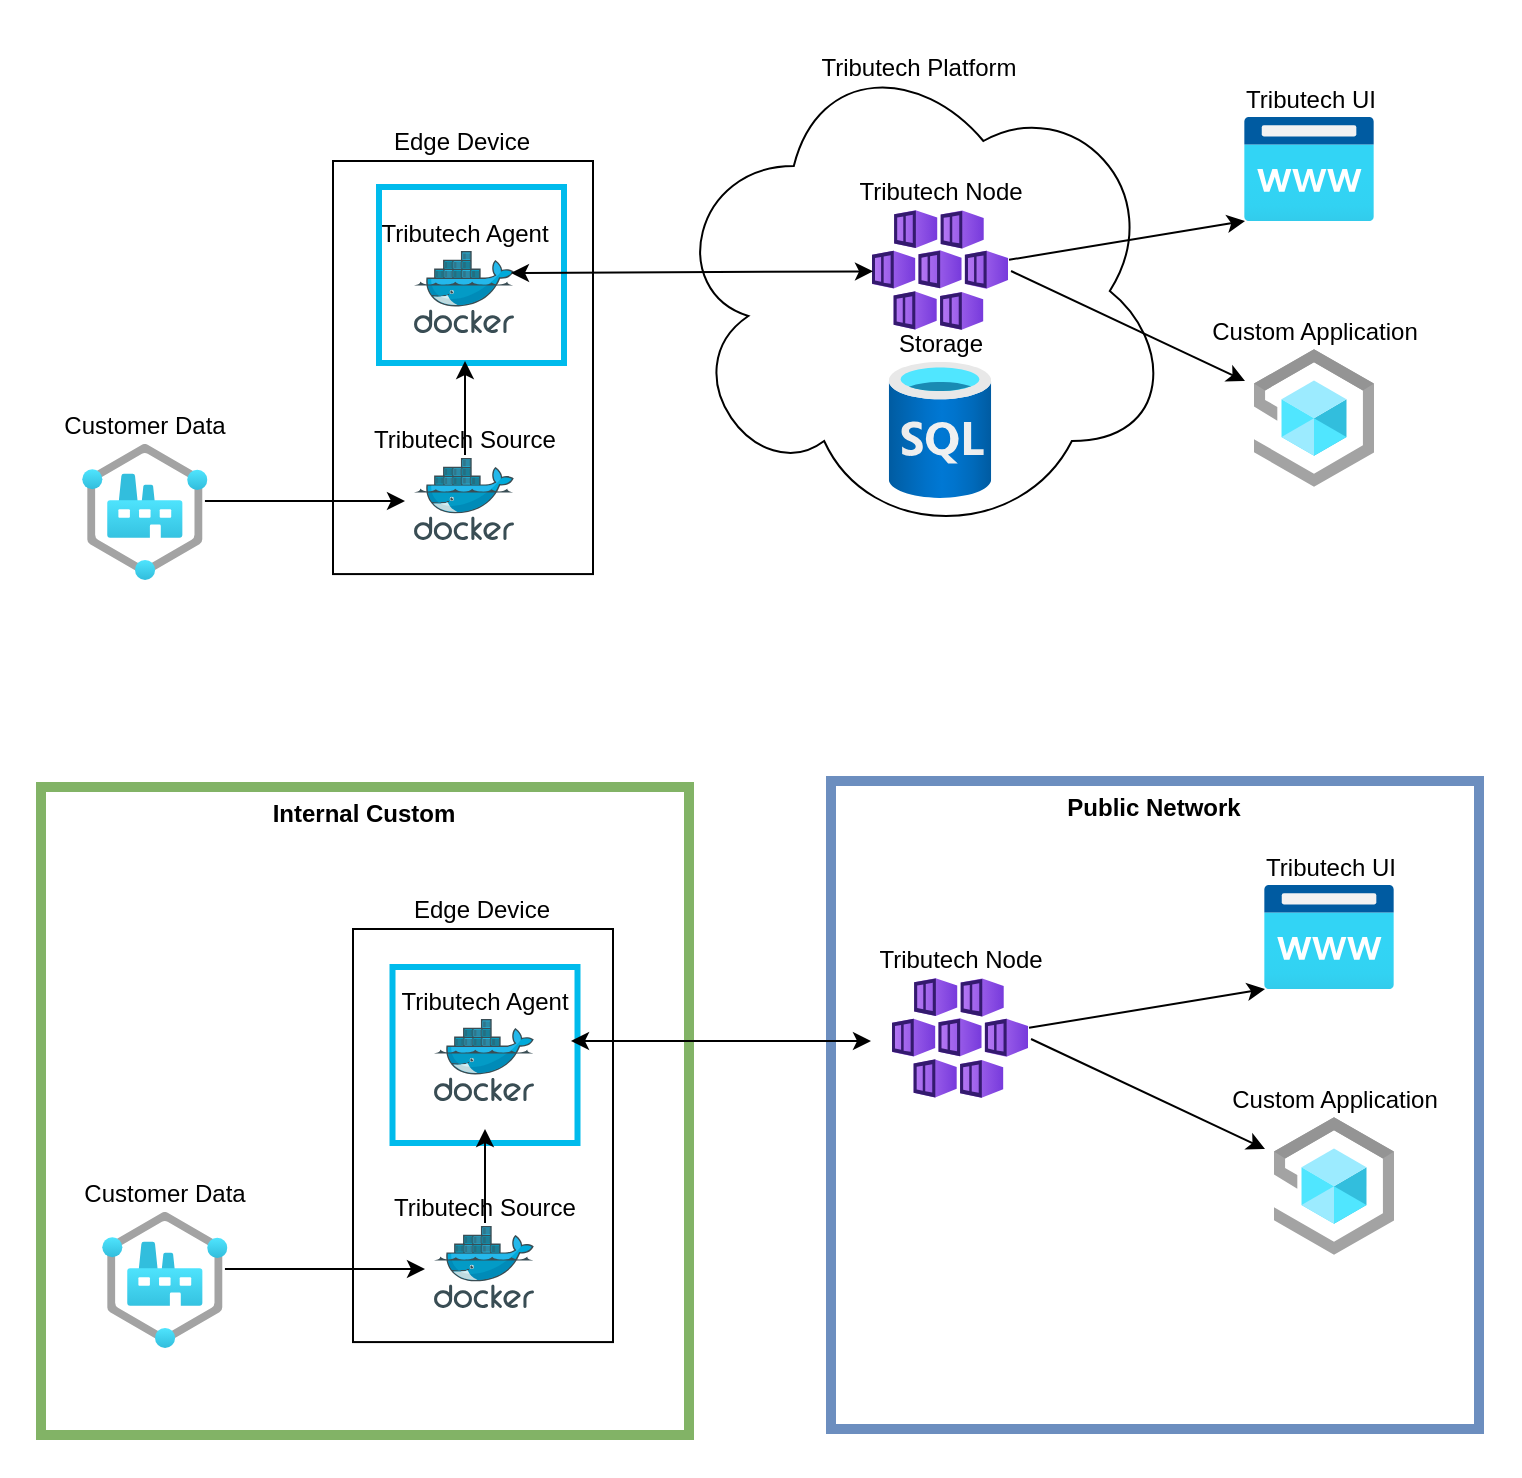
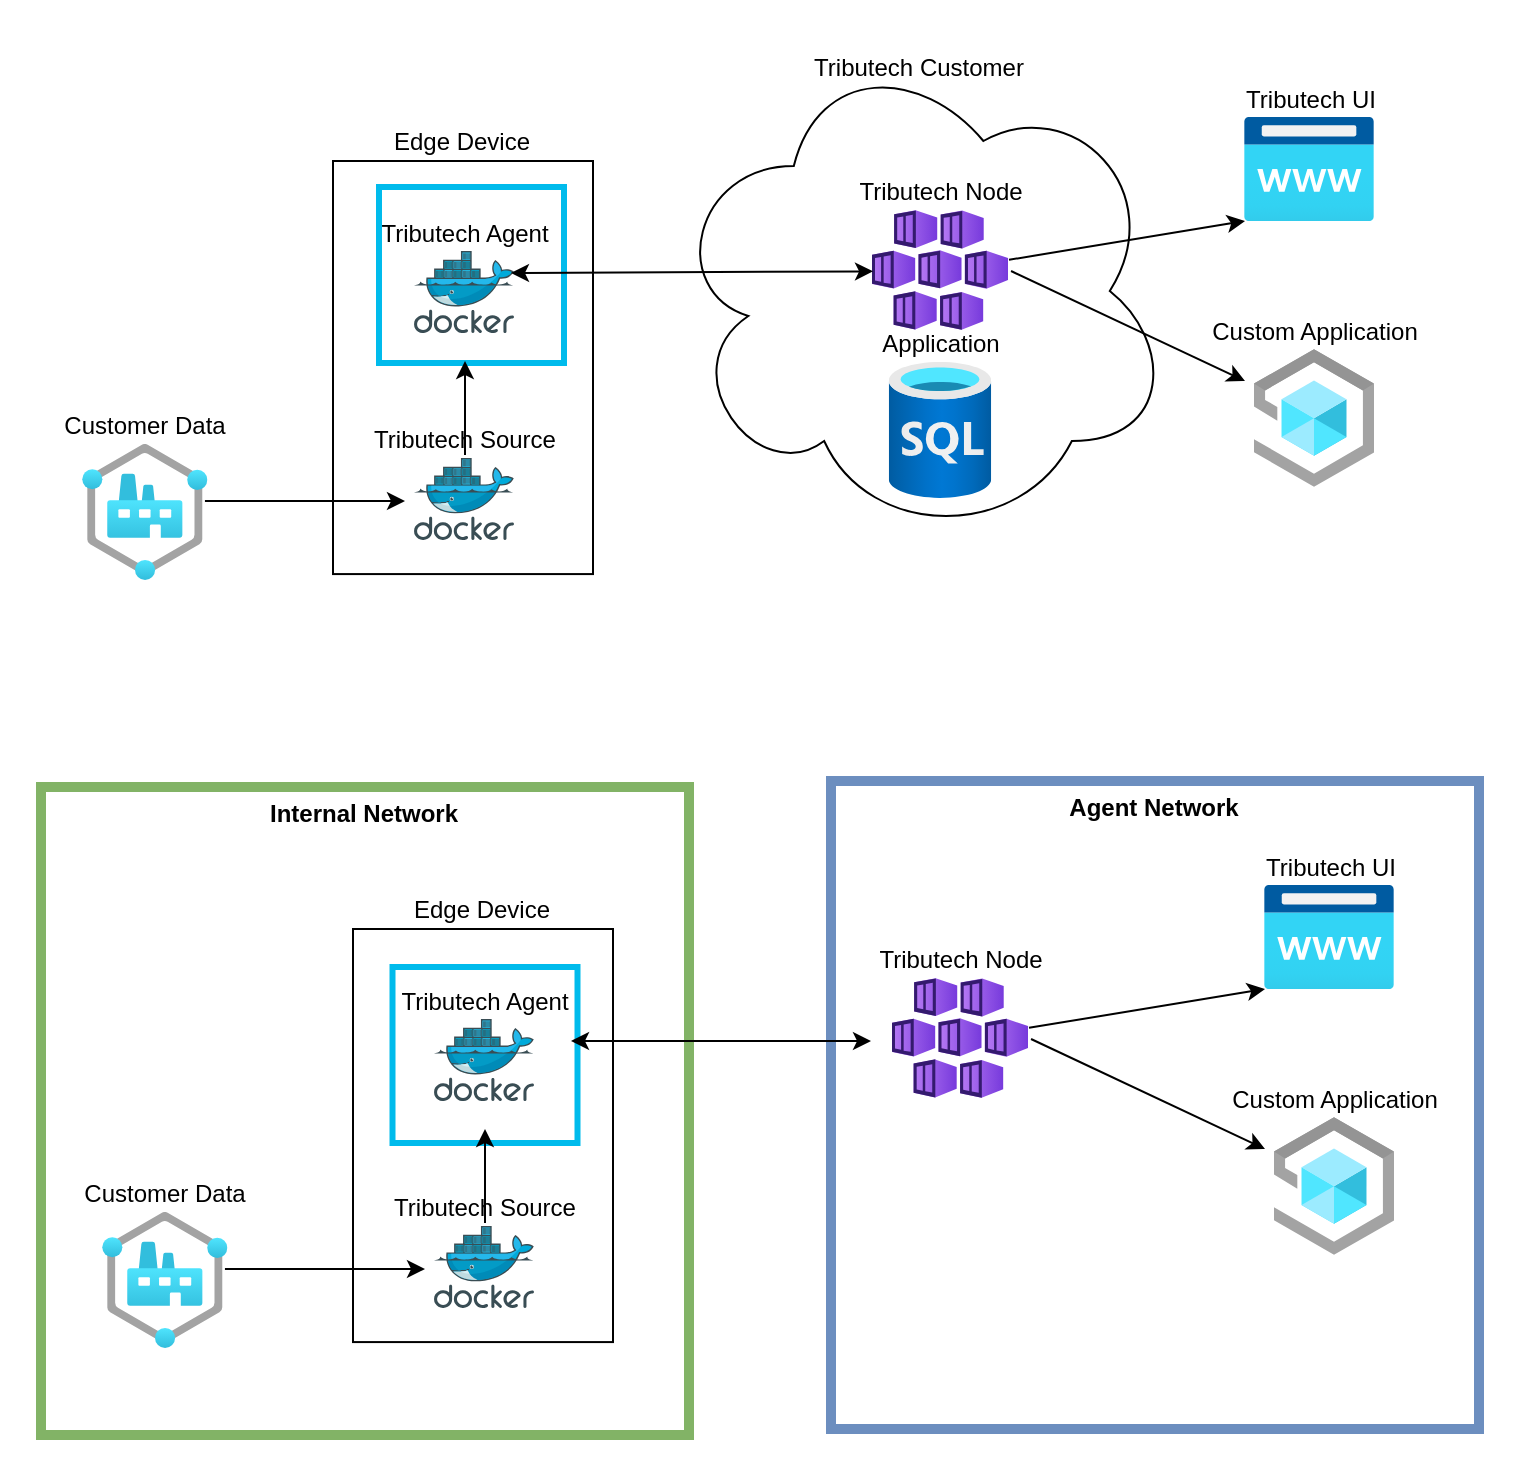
node "Tributech Platform": label "Tributech Platform" -> "Tributech Customer"
node "Storage": label "Storage" -> "Application"
node "Public Network": label "Public Network" -> "Agent Network"
node "Internal Custom": label "Internal Custom" -> "Internal Network"
